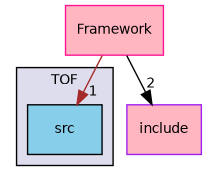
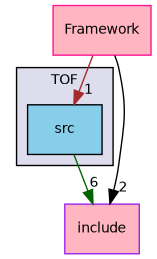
edge "src" -> "include": added
